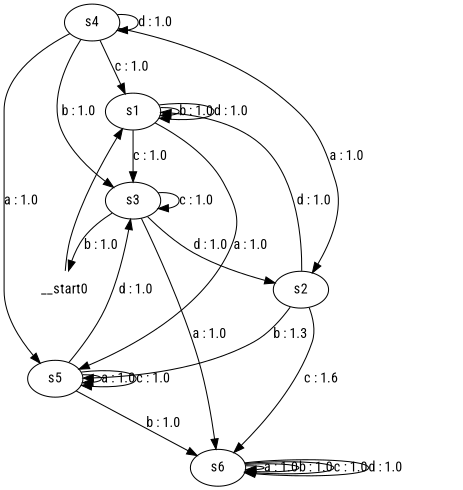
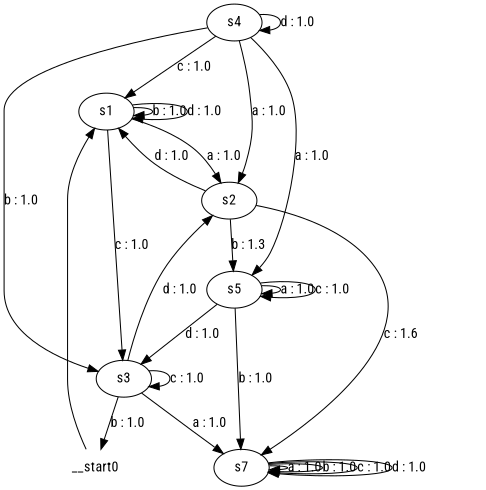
edge "s1" -> "s5": now "s1" -> "s2"
node "s6": label "s6" -> "s7"
